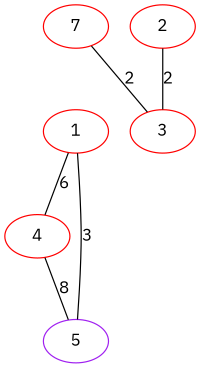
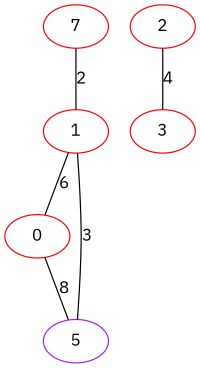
edge "7" -- "3": now "7" -- "1"
edge "2" -- "3": label "2" -> "4"
node "4": label "4" -> "0"
